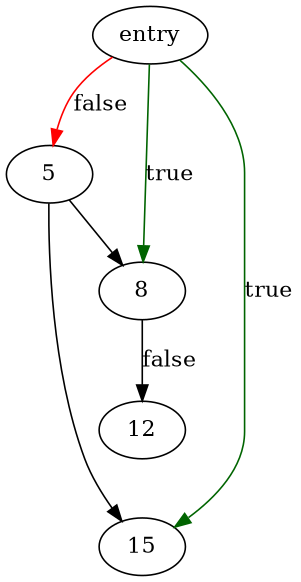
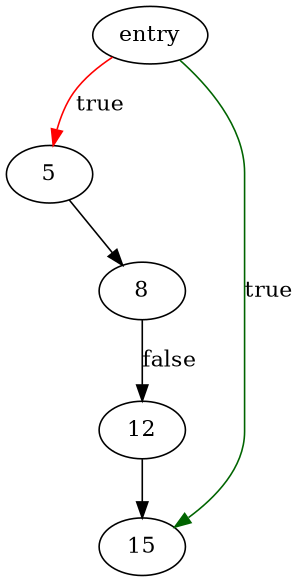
edge "entry" -> "5": label "false" -> "true"
edge "entry" -> "8": removed, label "true"
edge "5" -> "15": now "12" -> "15"
